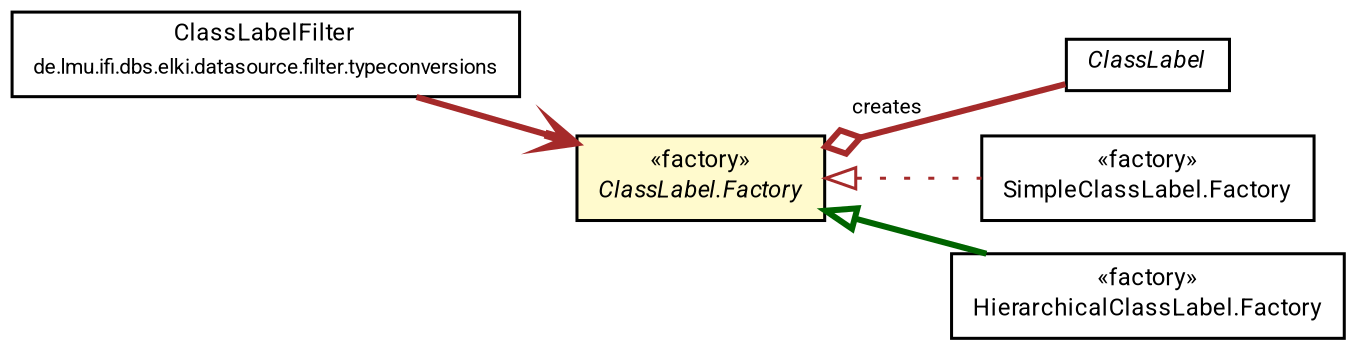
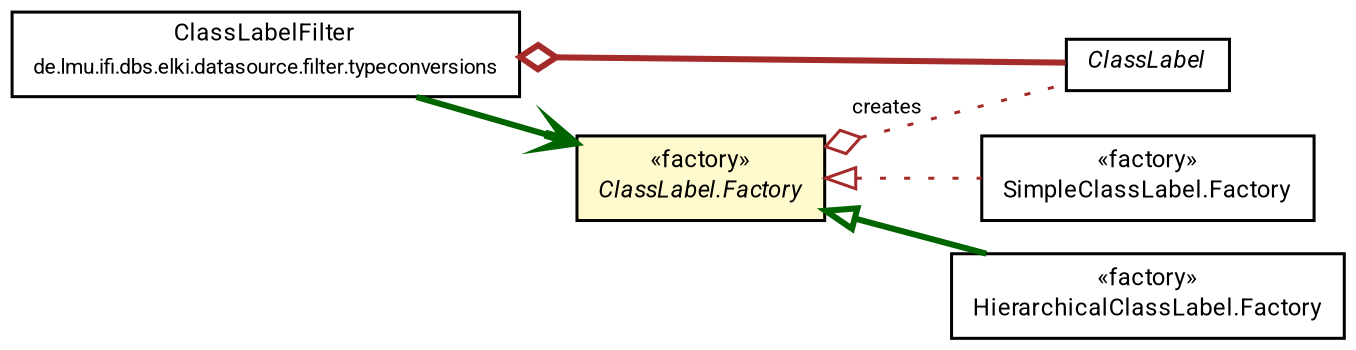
edge "ClassLabel" -> "ClassLabelFilter": added
edge "ClassLabel" -> "ClassLabel.Factory": style bold -> dotted
edge "ClassLabelFilter" -> "ClassLabel.Factory": color brown -> darkgreen
